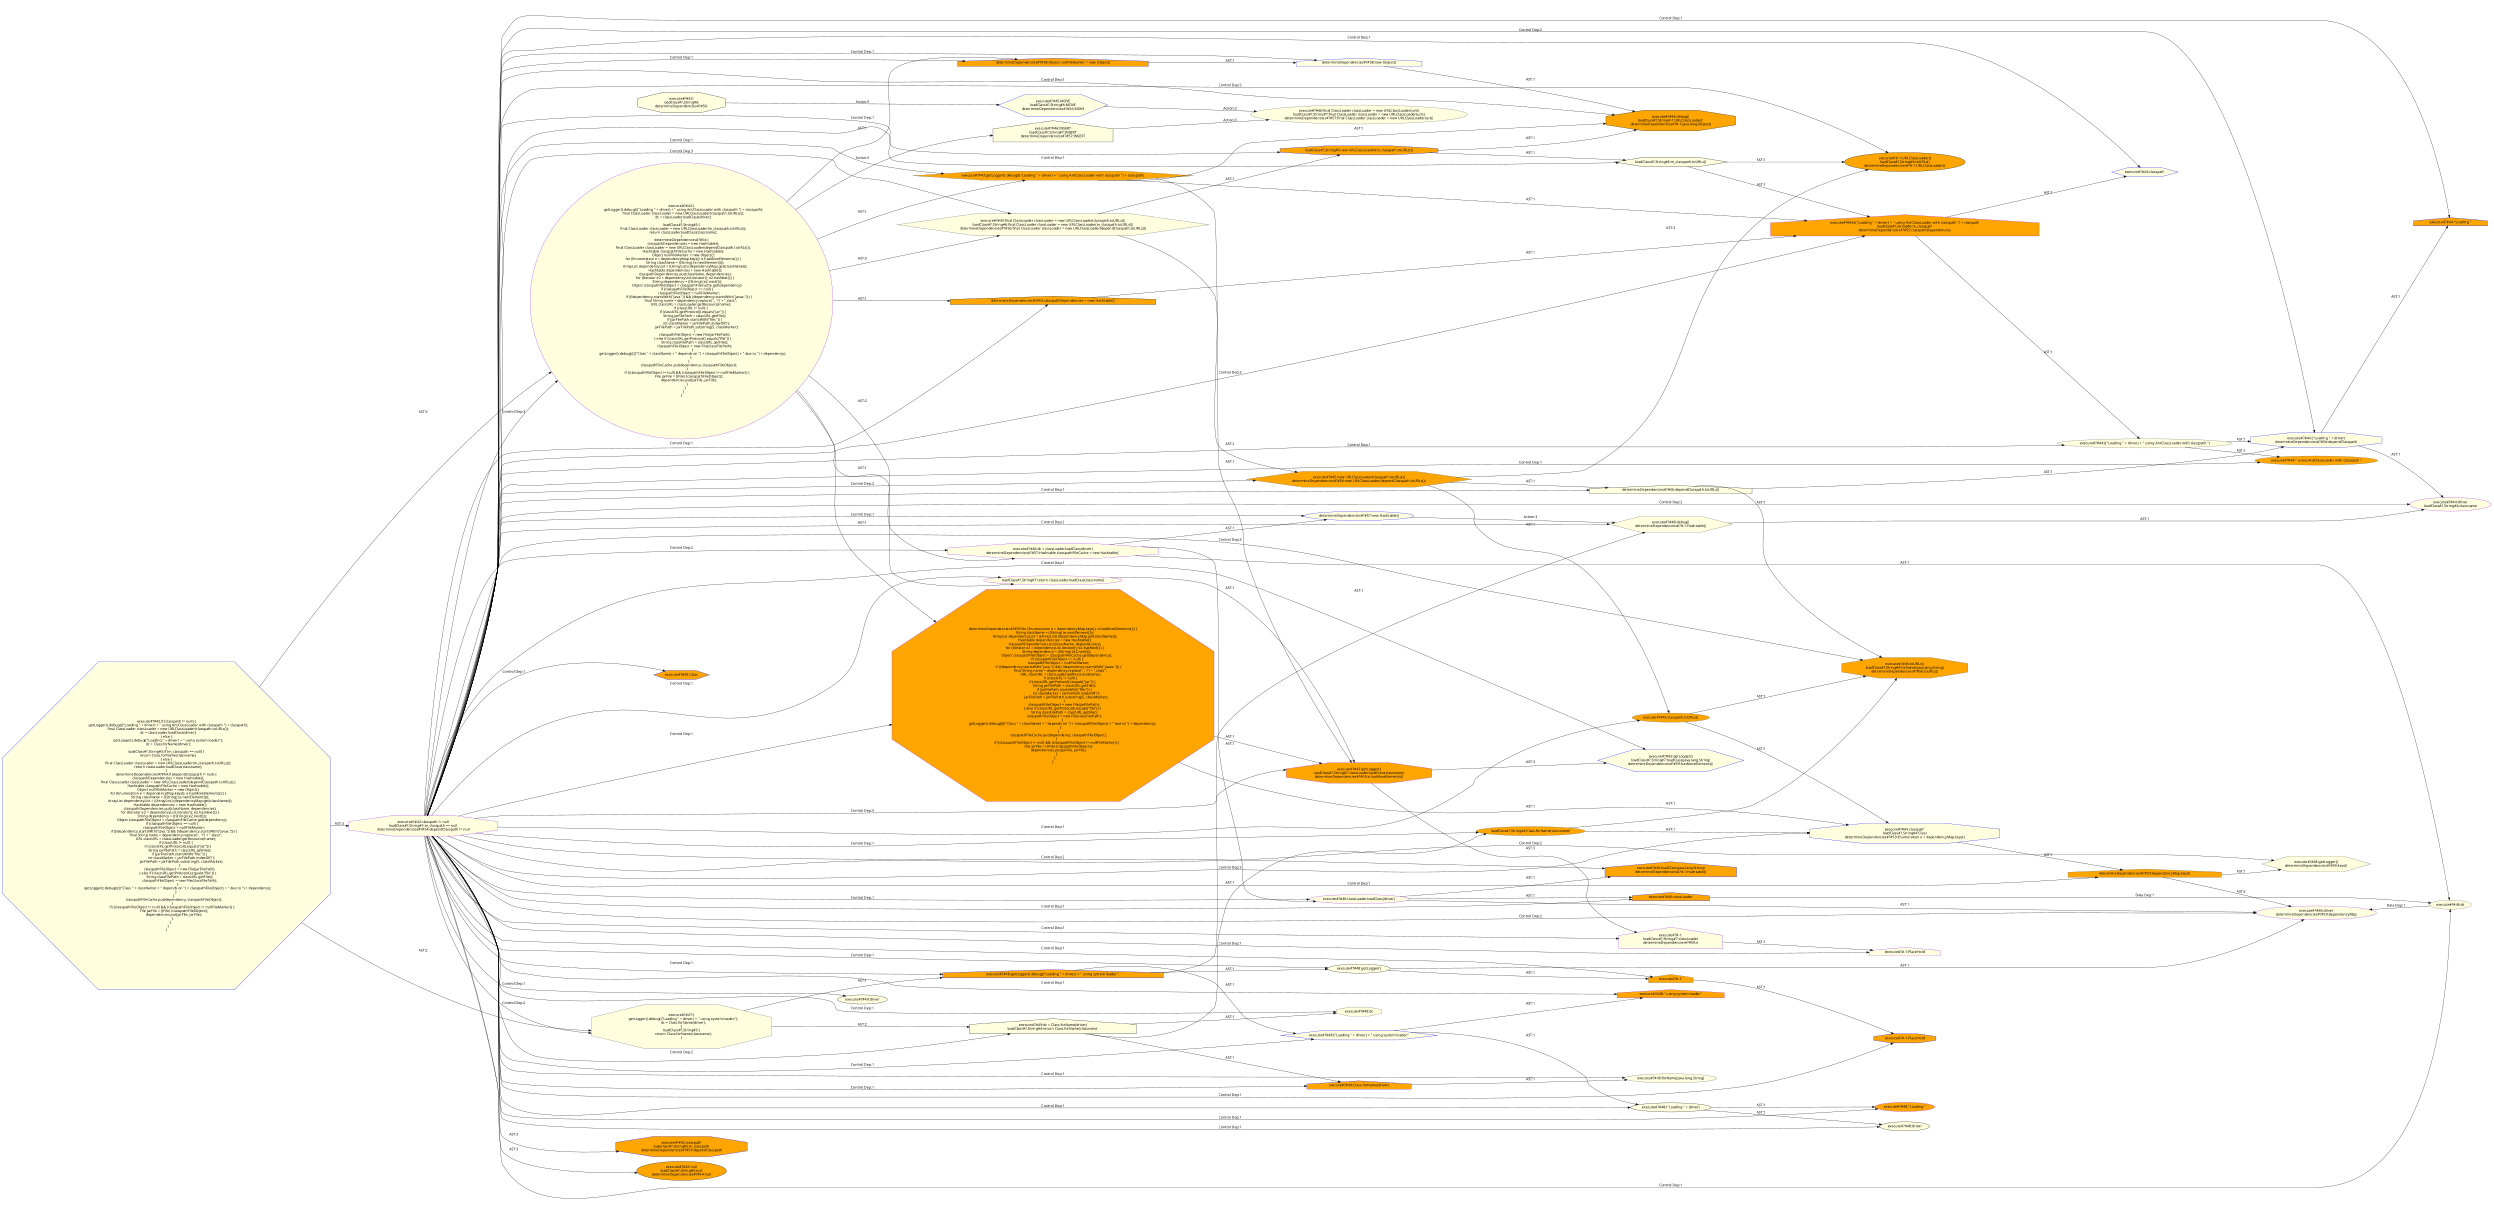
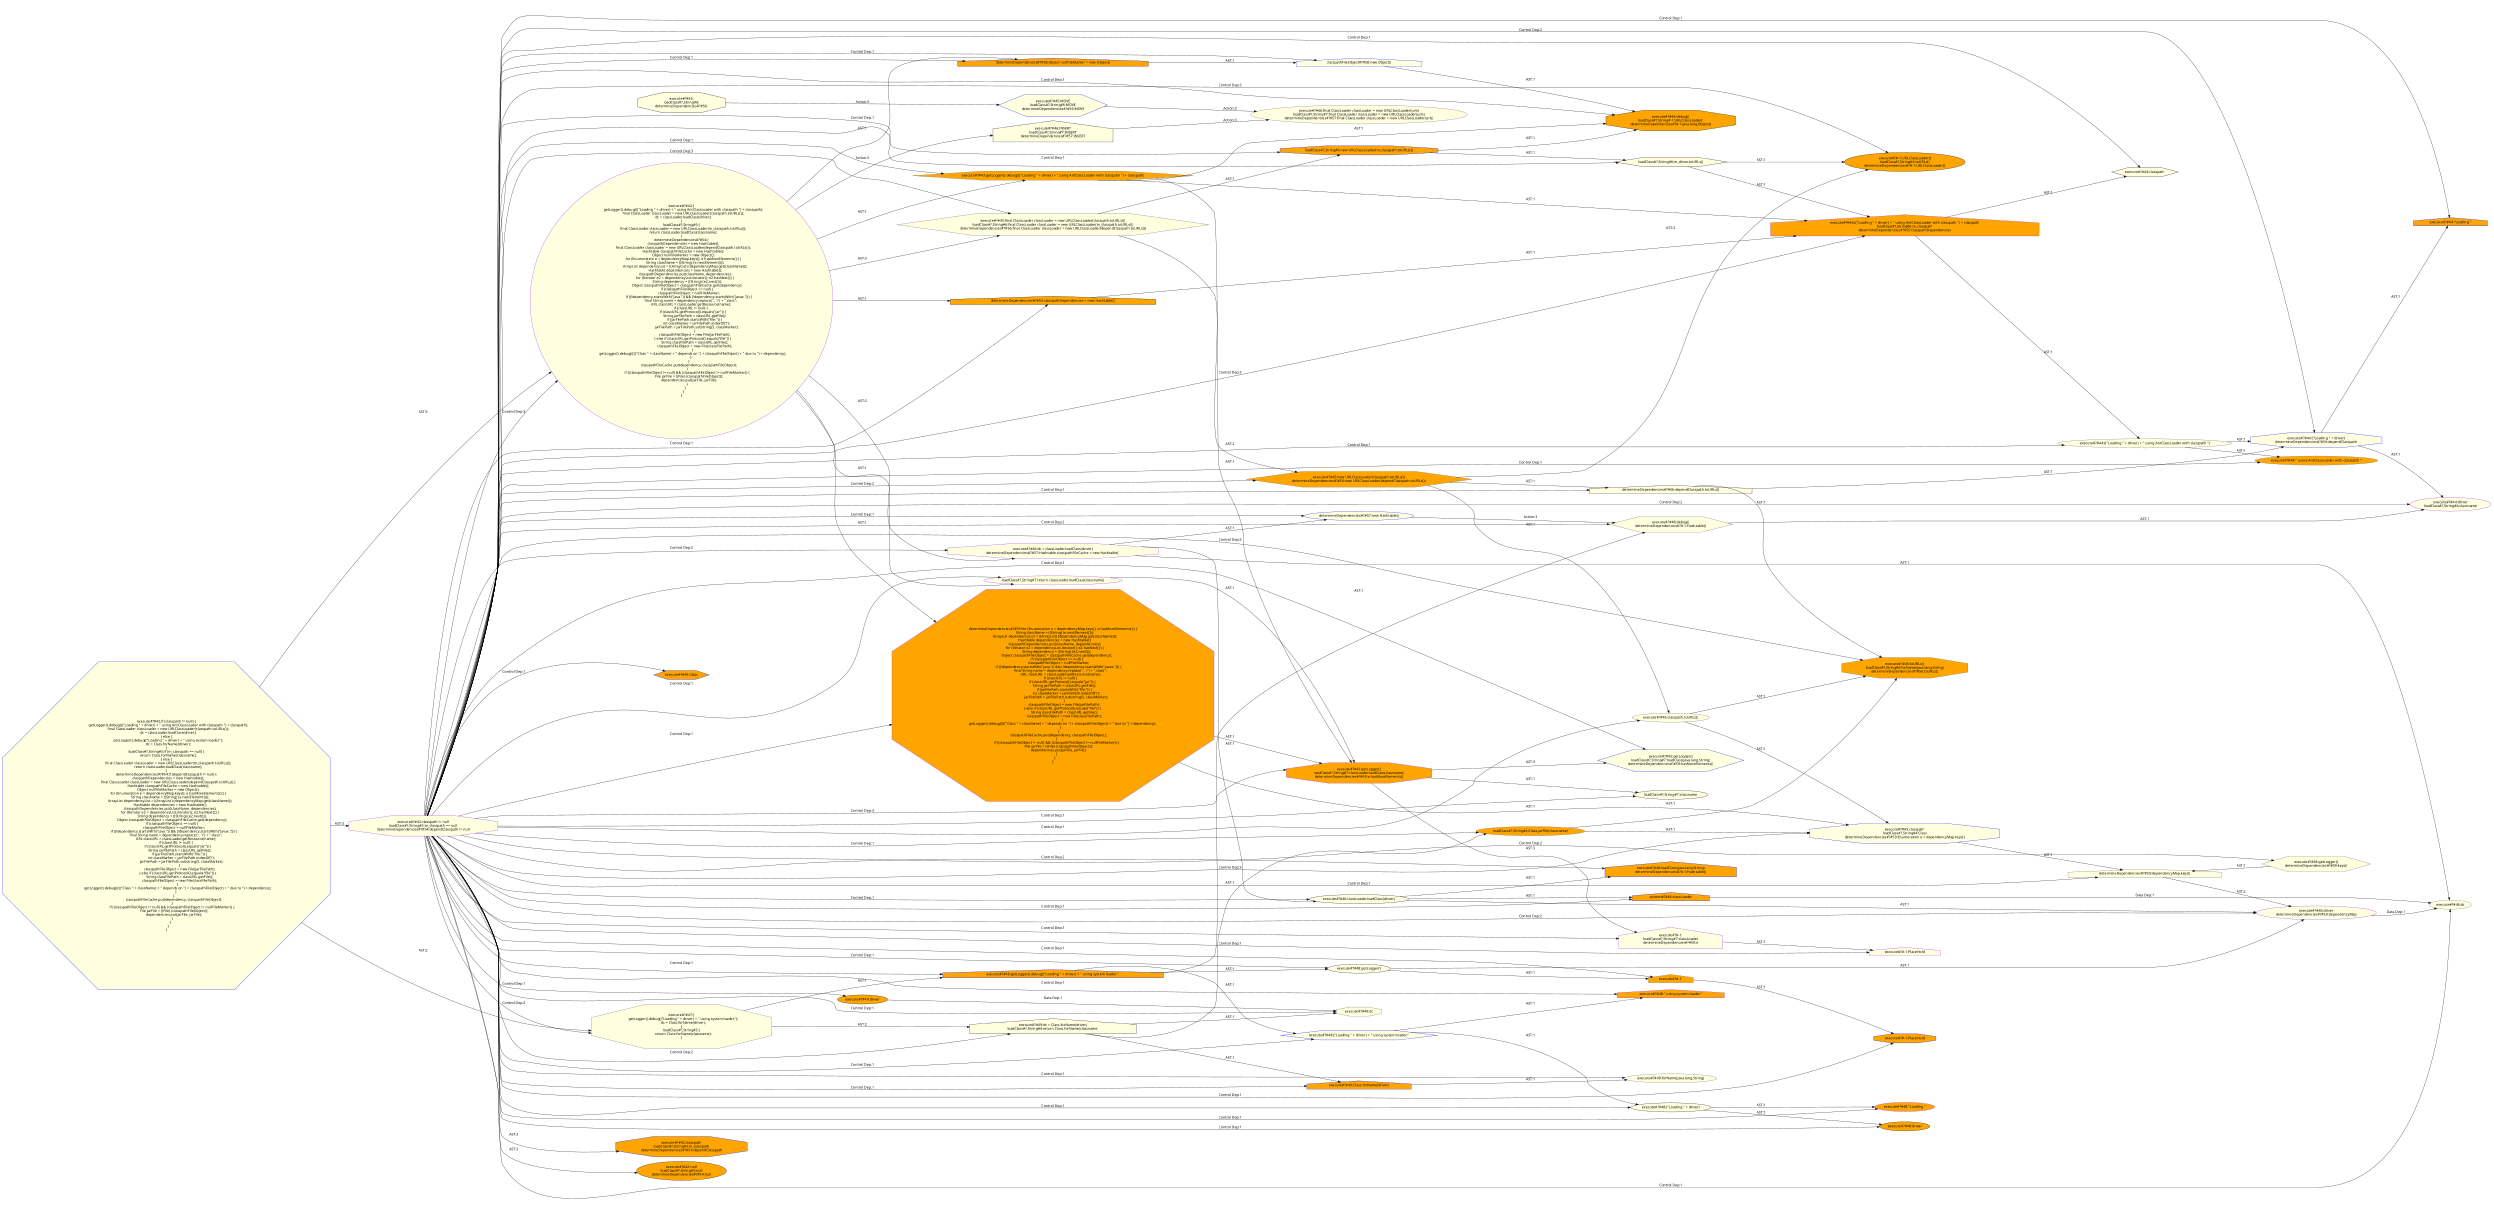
node "determineDependencies#?#58:new Object()": label "determineDependencies#?#58:new Object()" -> "classpathFileObject#?#58:new Object()"
node "loadClass#?,String#6:m_classpath.toURLs()": label "loadClass#?,String#6:m_classpath.toURLs()" -> "loadClass#?,String#6:m_driver.toURLs()"
node "execute#?#44:classpath": color blue -> black
node "execute#?#45:classpath.toURLs()": fillcolor orange -> lightyellow
node "loadClass#?,String#7:classname": added
node "loadClass#?,String#4:Class.forName(classname)": label "loadClass#?,String#4:Class.forName(classname)" -> "loadClass#?,String#4:Class.jarFile(classname)"
edge "determineDependencies#?#59:dependencyMap.keys()" -> "execute#?#48:getLogger() determineDependencies#?#59:keys()": reversed
node "determineDependencies#?#59:dependencyMap.keys()": fillcolor orange -> lightyellow
node "execute#?#46:classLoader": label "execute#?#46:classLoader" -> "system#?#46:classLoader"
node "execute#?#46:classLoader.loadClass(driver)": color purple -> black
edge "execute#?#46:dc" -> "execute#?#46:driver determineDependencies#?#59:dependencyMap": reversed
node "execute#?#49:driver": fillcolor lightyellow -> orange
edge "execute#?#49:driver" -> "execute#?#49:dc": added, label "Data Dep:1"
node "execute#?#48:driver": fillcolor lightyellow -> orange
